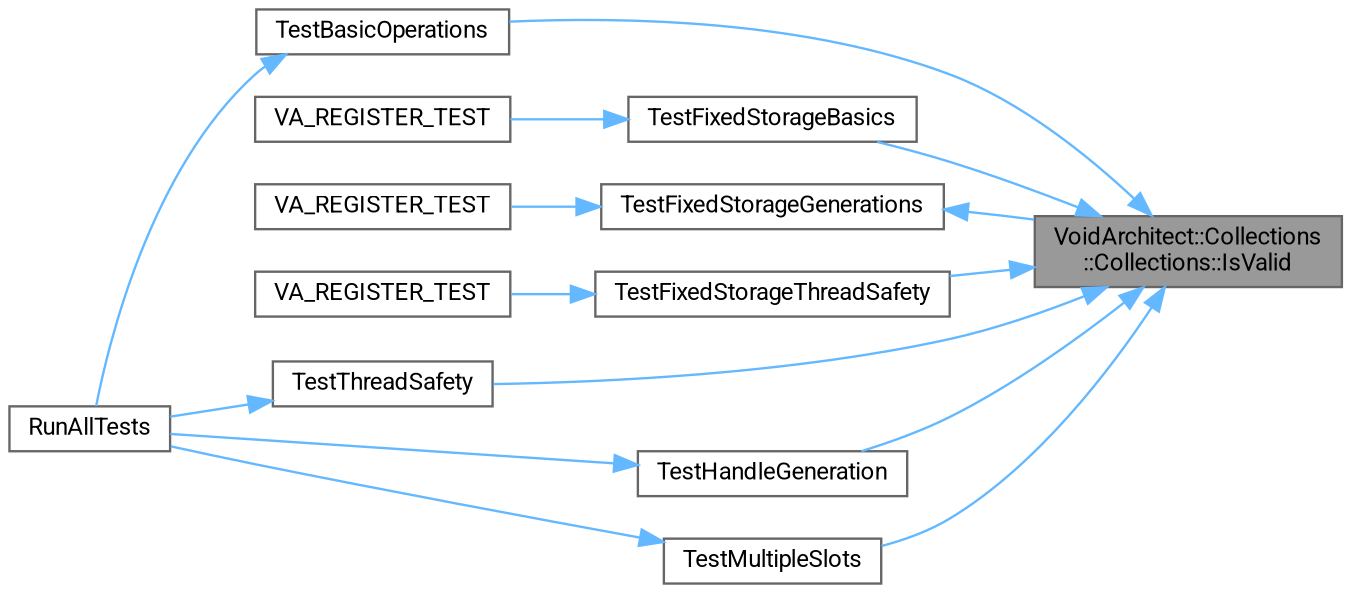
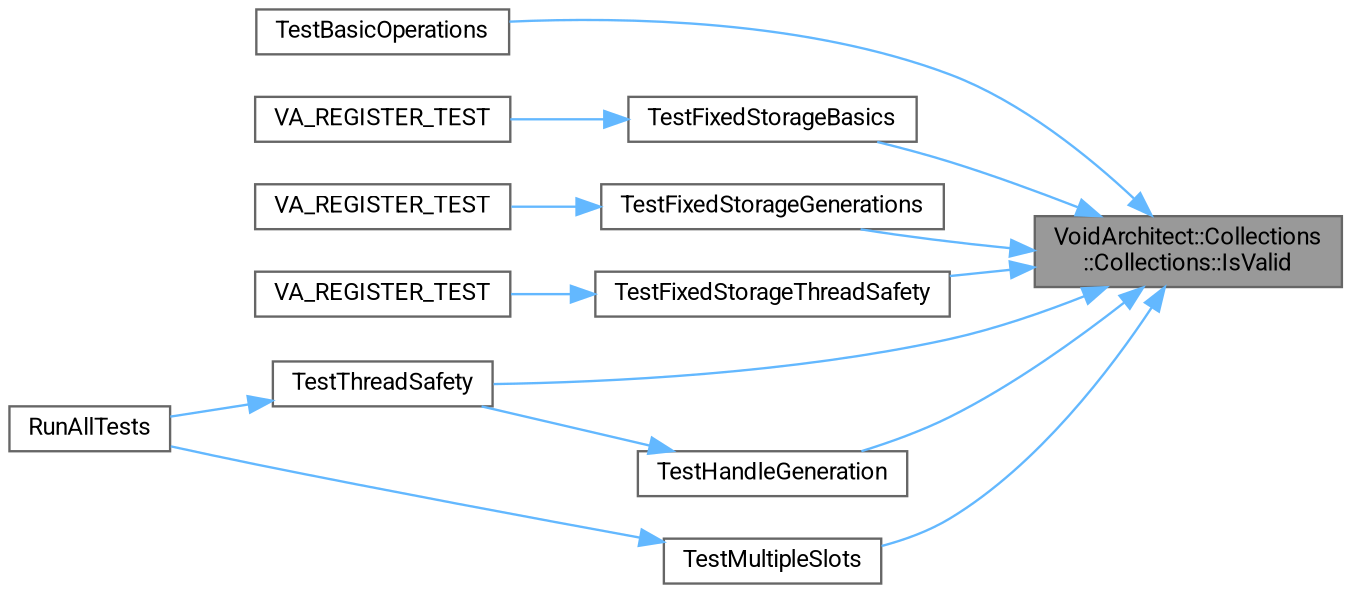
edge "VoidArchitect::Collections ::Collections::IsValid" -> "TestFixedStorageGenerations": reversed
edge "RunAllTests" -> "TestBasicOperations": removed
edge "RunAllTests" -> "TestHandleGeneration": now "TestThreadSafety" -> "TestHandleGeneration"
